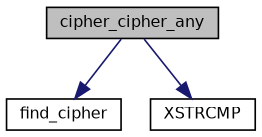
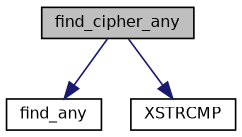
node "cipher_cipher_any": label "cipher_cipher_any" -> "find_cipher_any"
node "find_cipher": label "find_cipher" -> "find_any"
